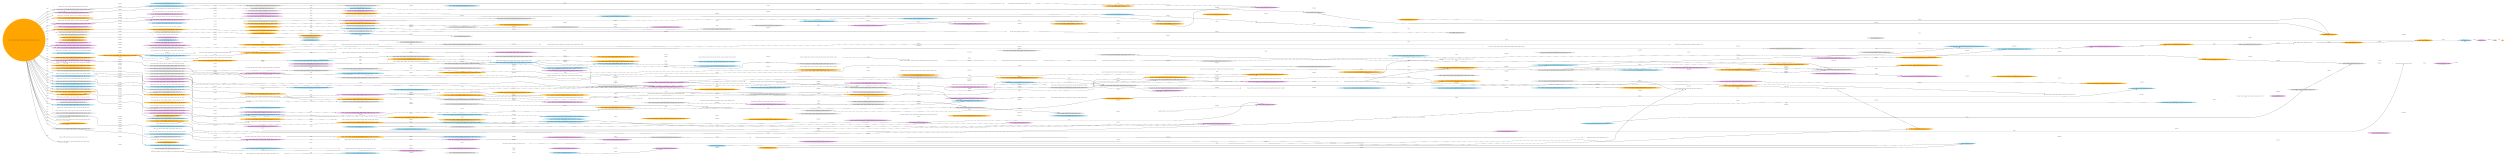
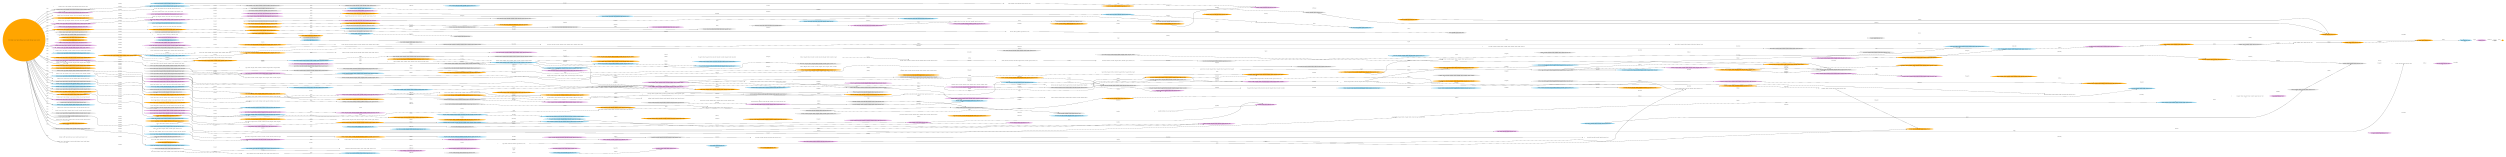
node "('storefile', 'logout', 'disconnect', 'term')": removed
